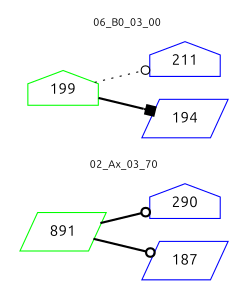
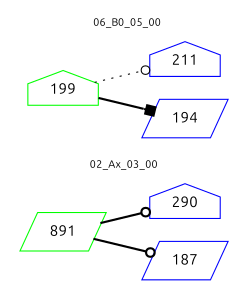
cluster "06_B0_03_00": label "06_B0_03_00" -> "06_B0_05_00"
cluster "02_Ax_03_70": label "02_Ax_03_70" -> "02_Ax_03_00"
